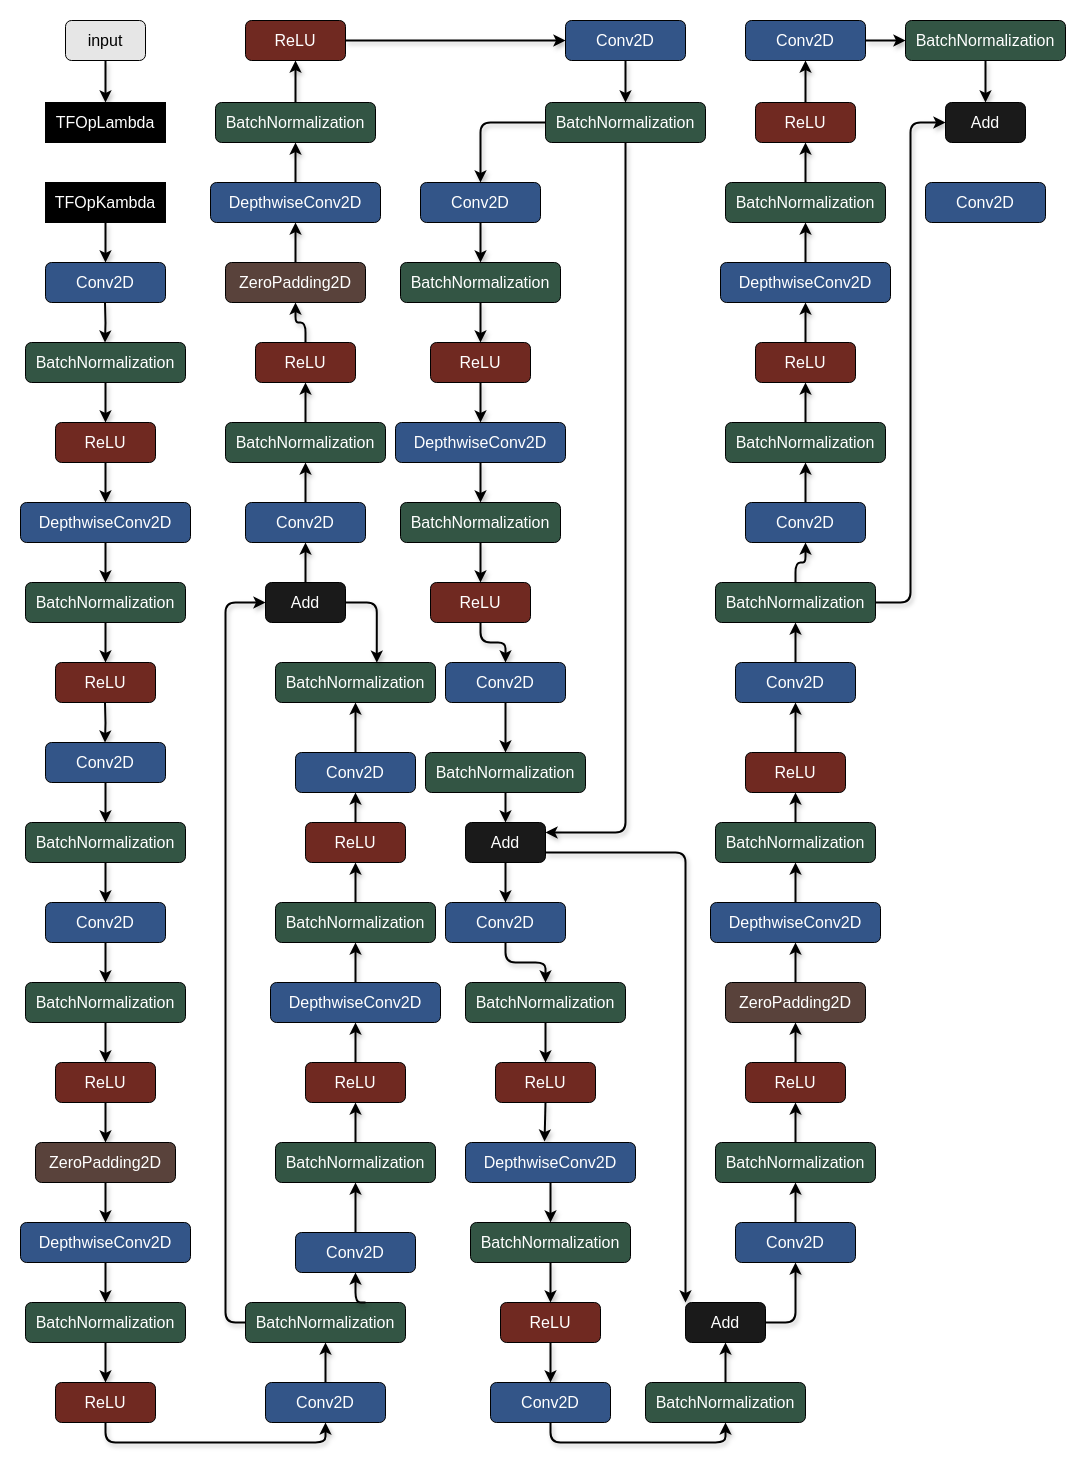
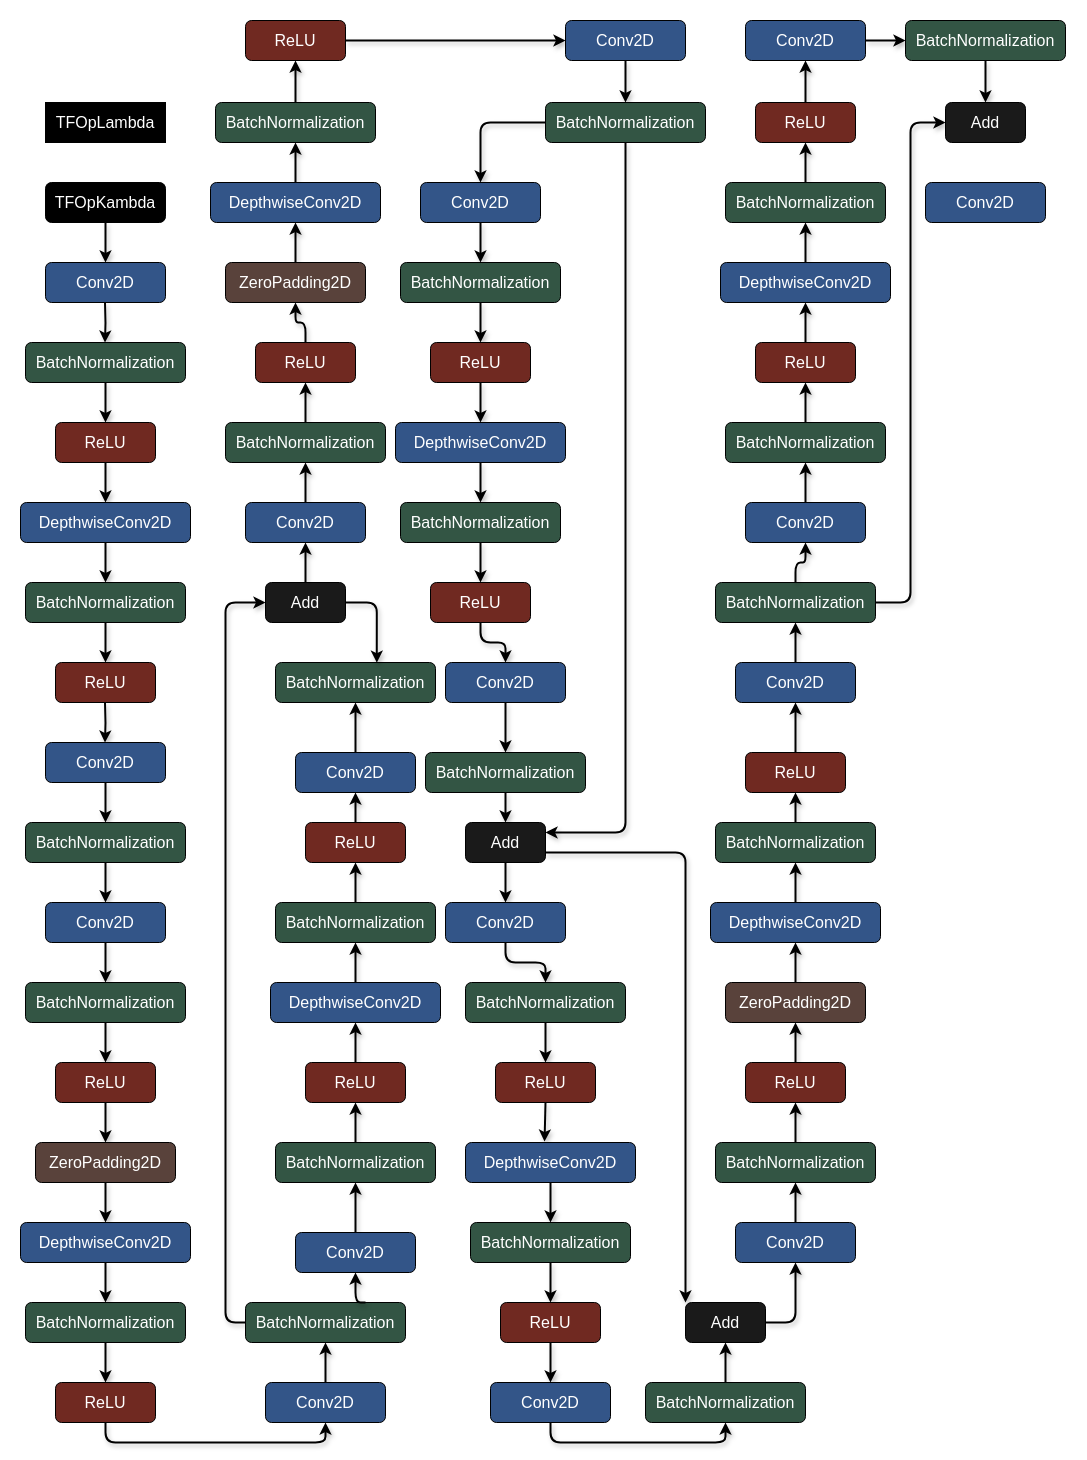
node "input": removed
edge "input" -> "TFOpLambda": removed
node "TFOpKambda": shape rectangle -> rounded rectangle
